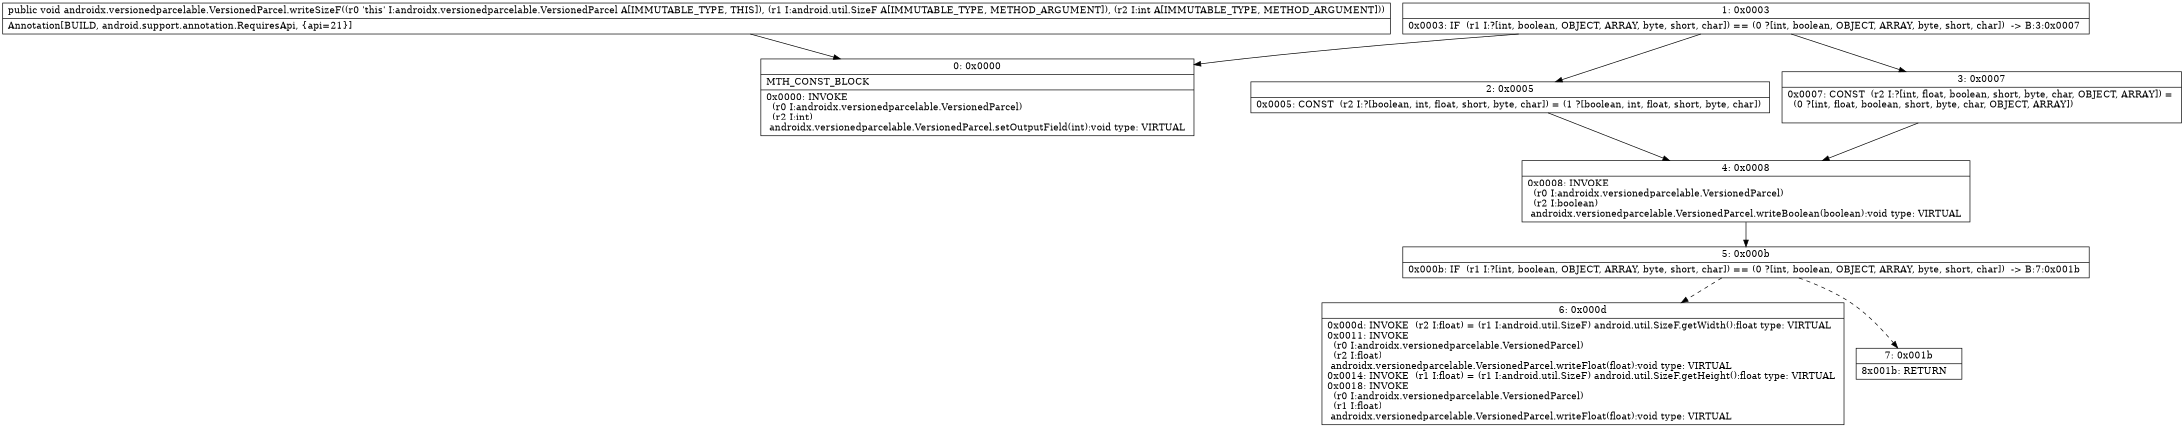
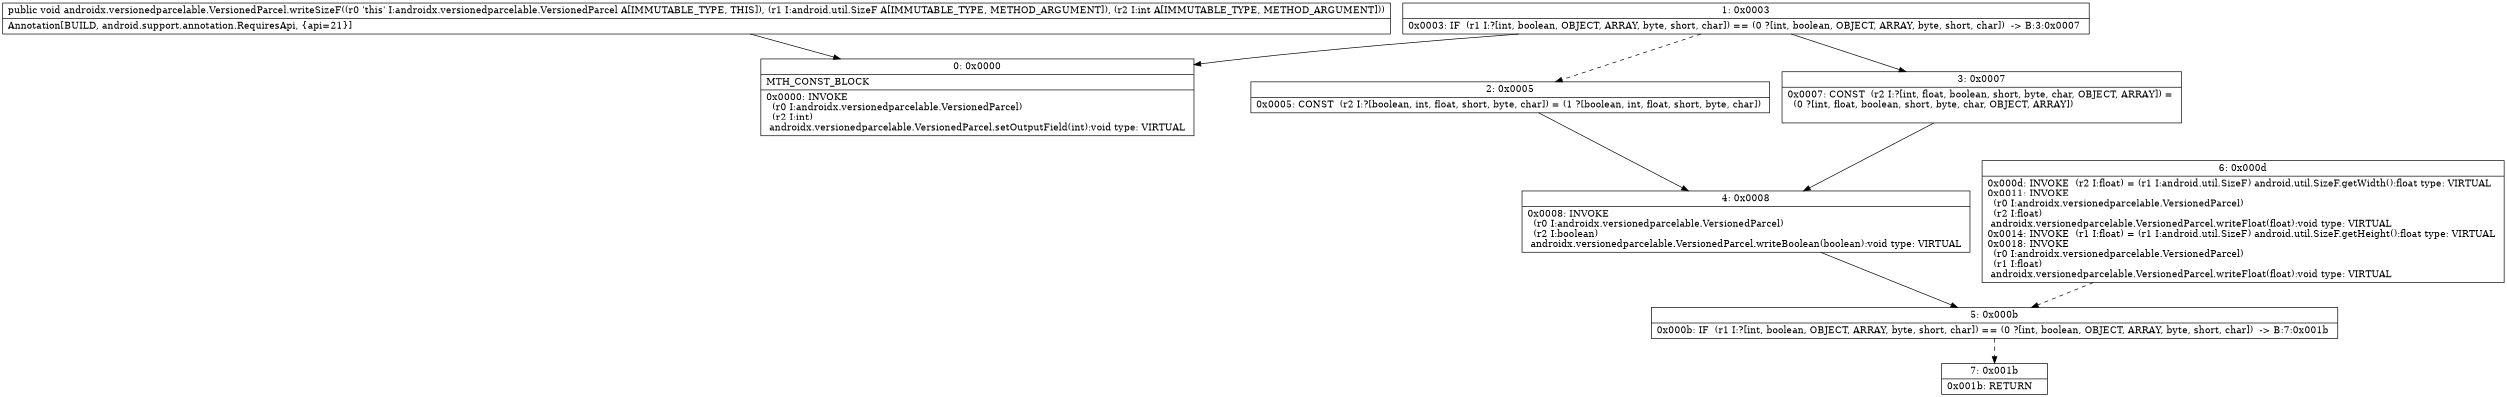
edge "1: 0x0003" -> "2: 0x0005": style solid -> dashed
edge "5: 0x000b" -> "6: 0x000d": reversed
node "7: 0x001b": text "8x001b: RETURN" -> "0x001b: RETURN"
